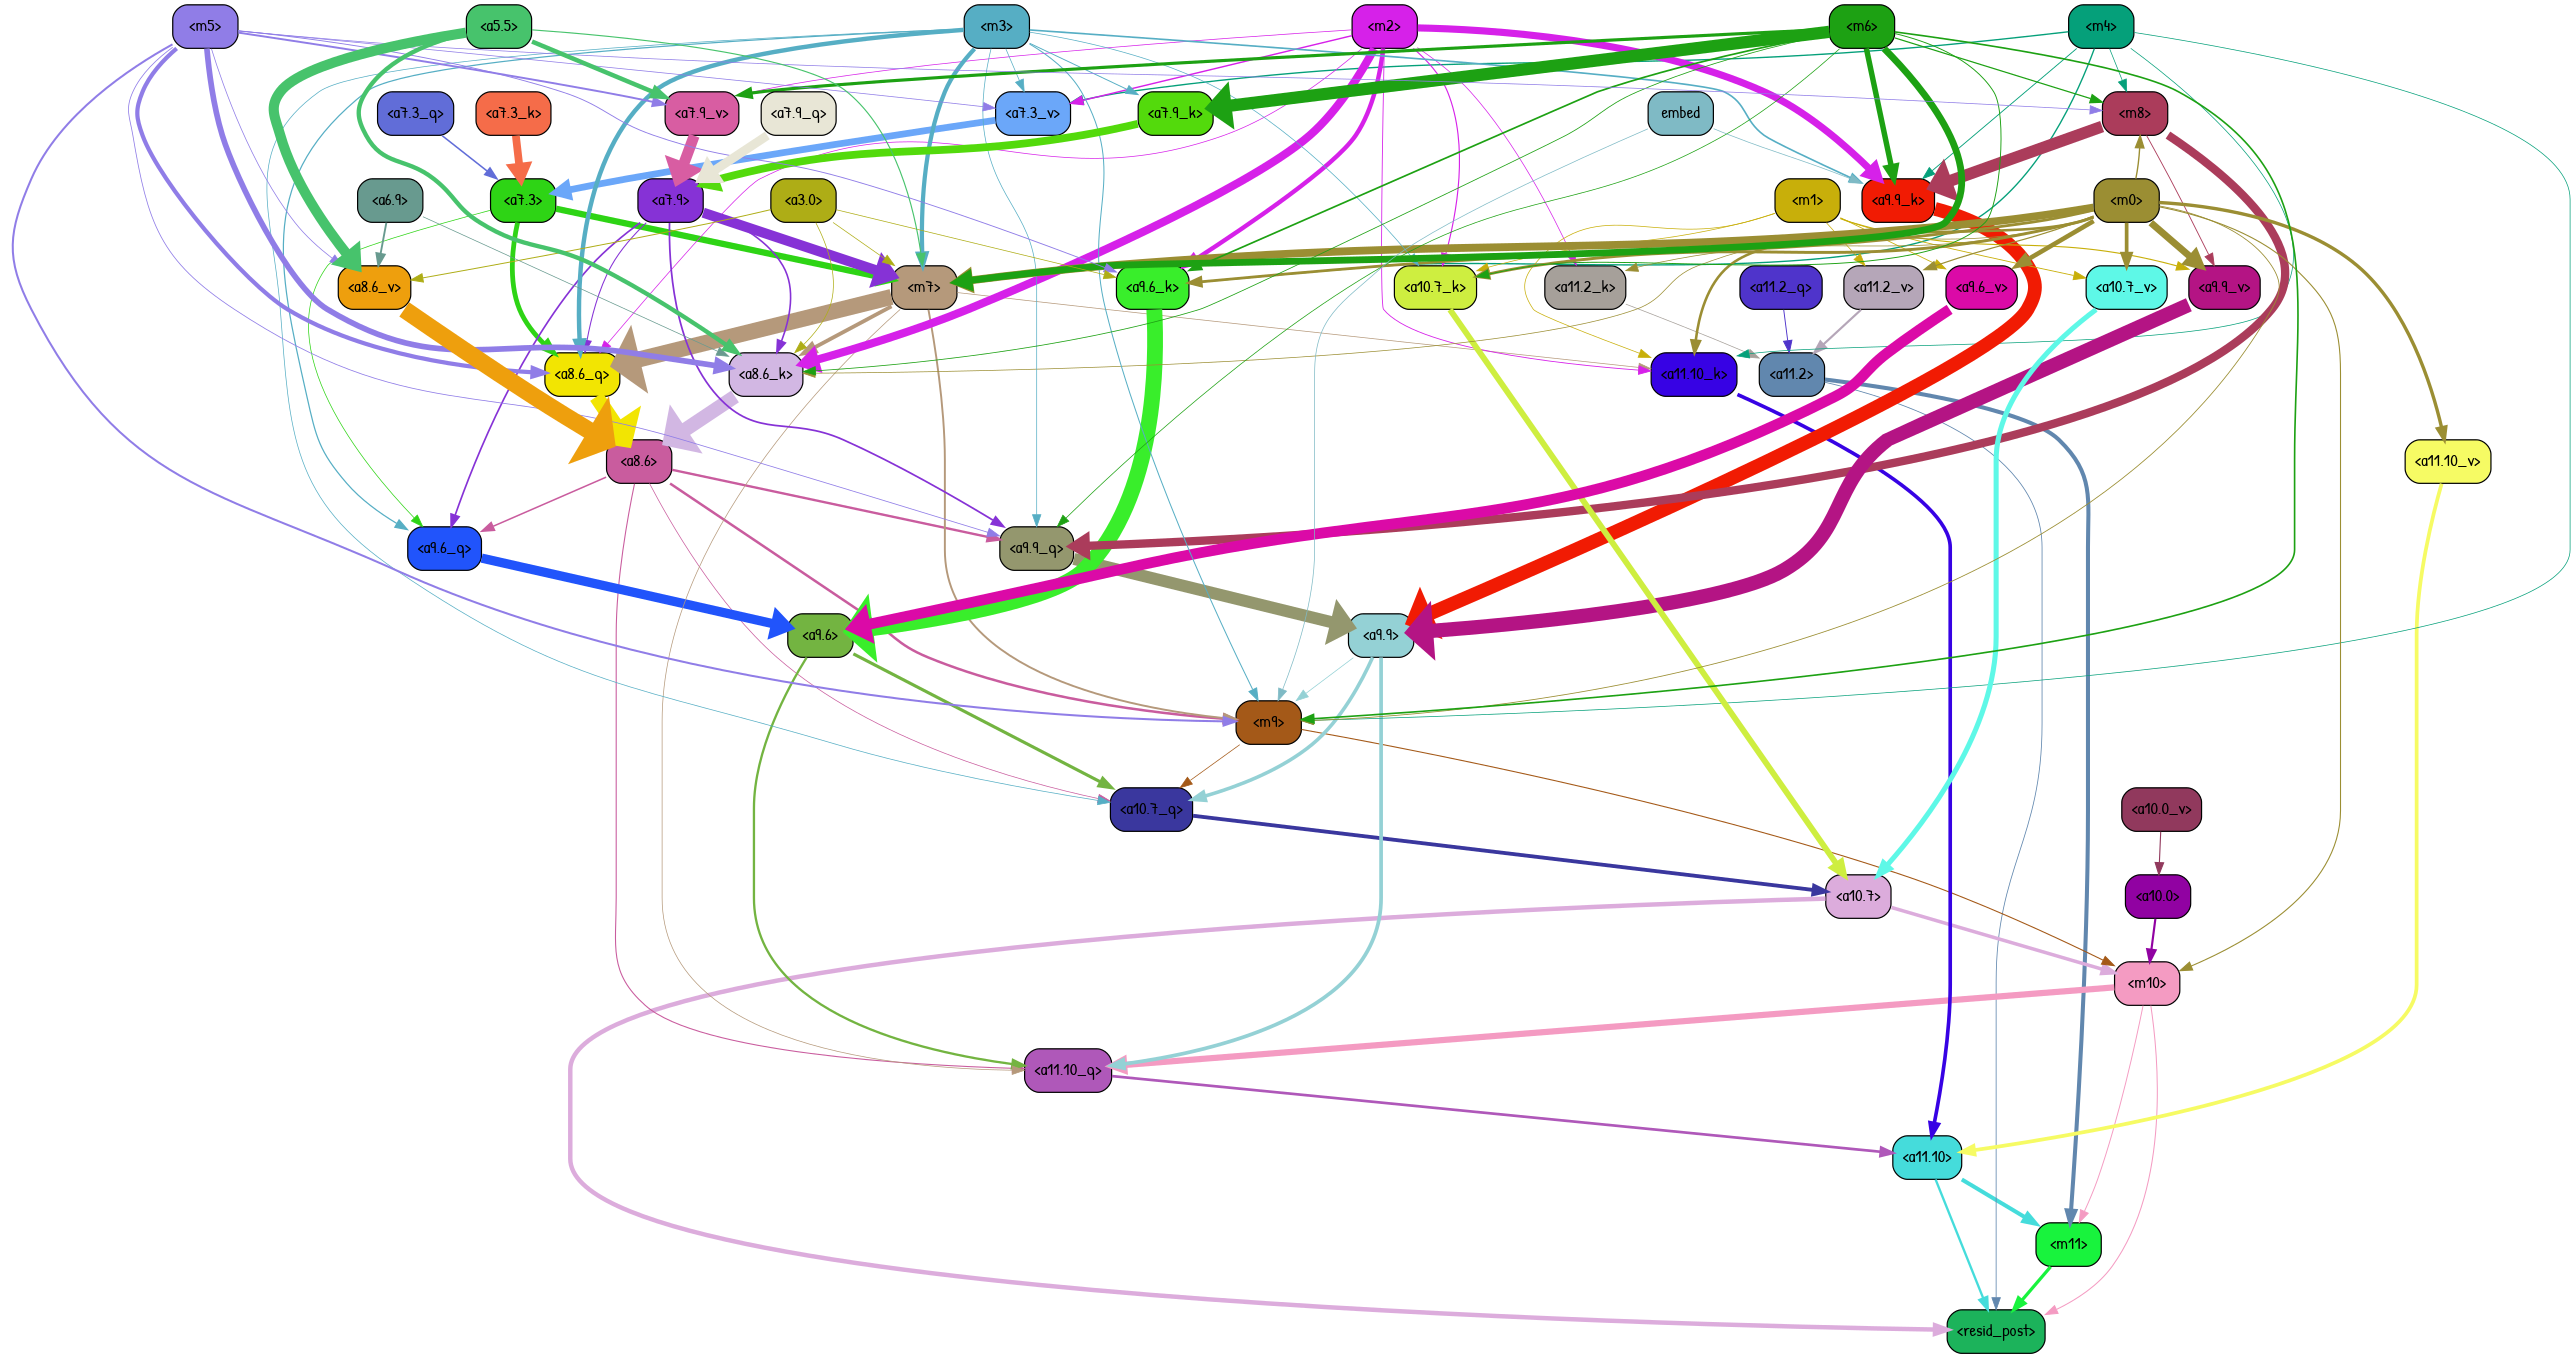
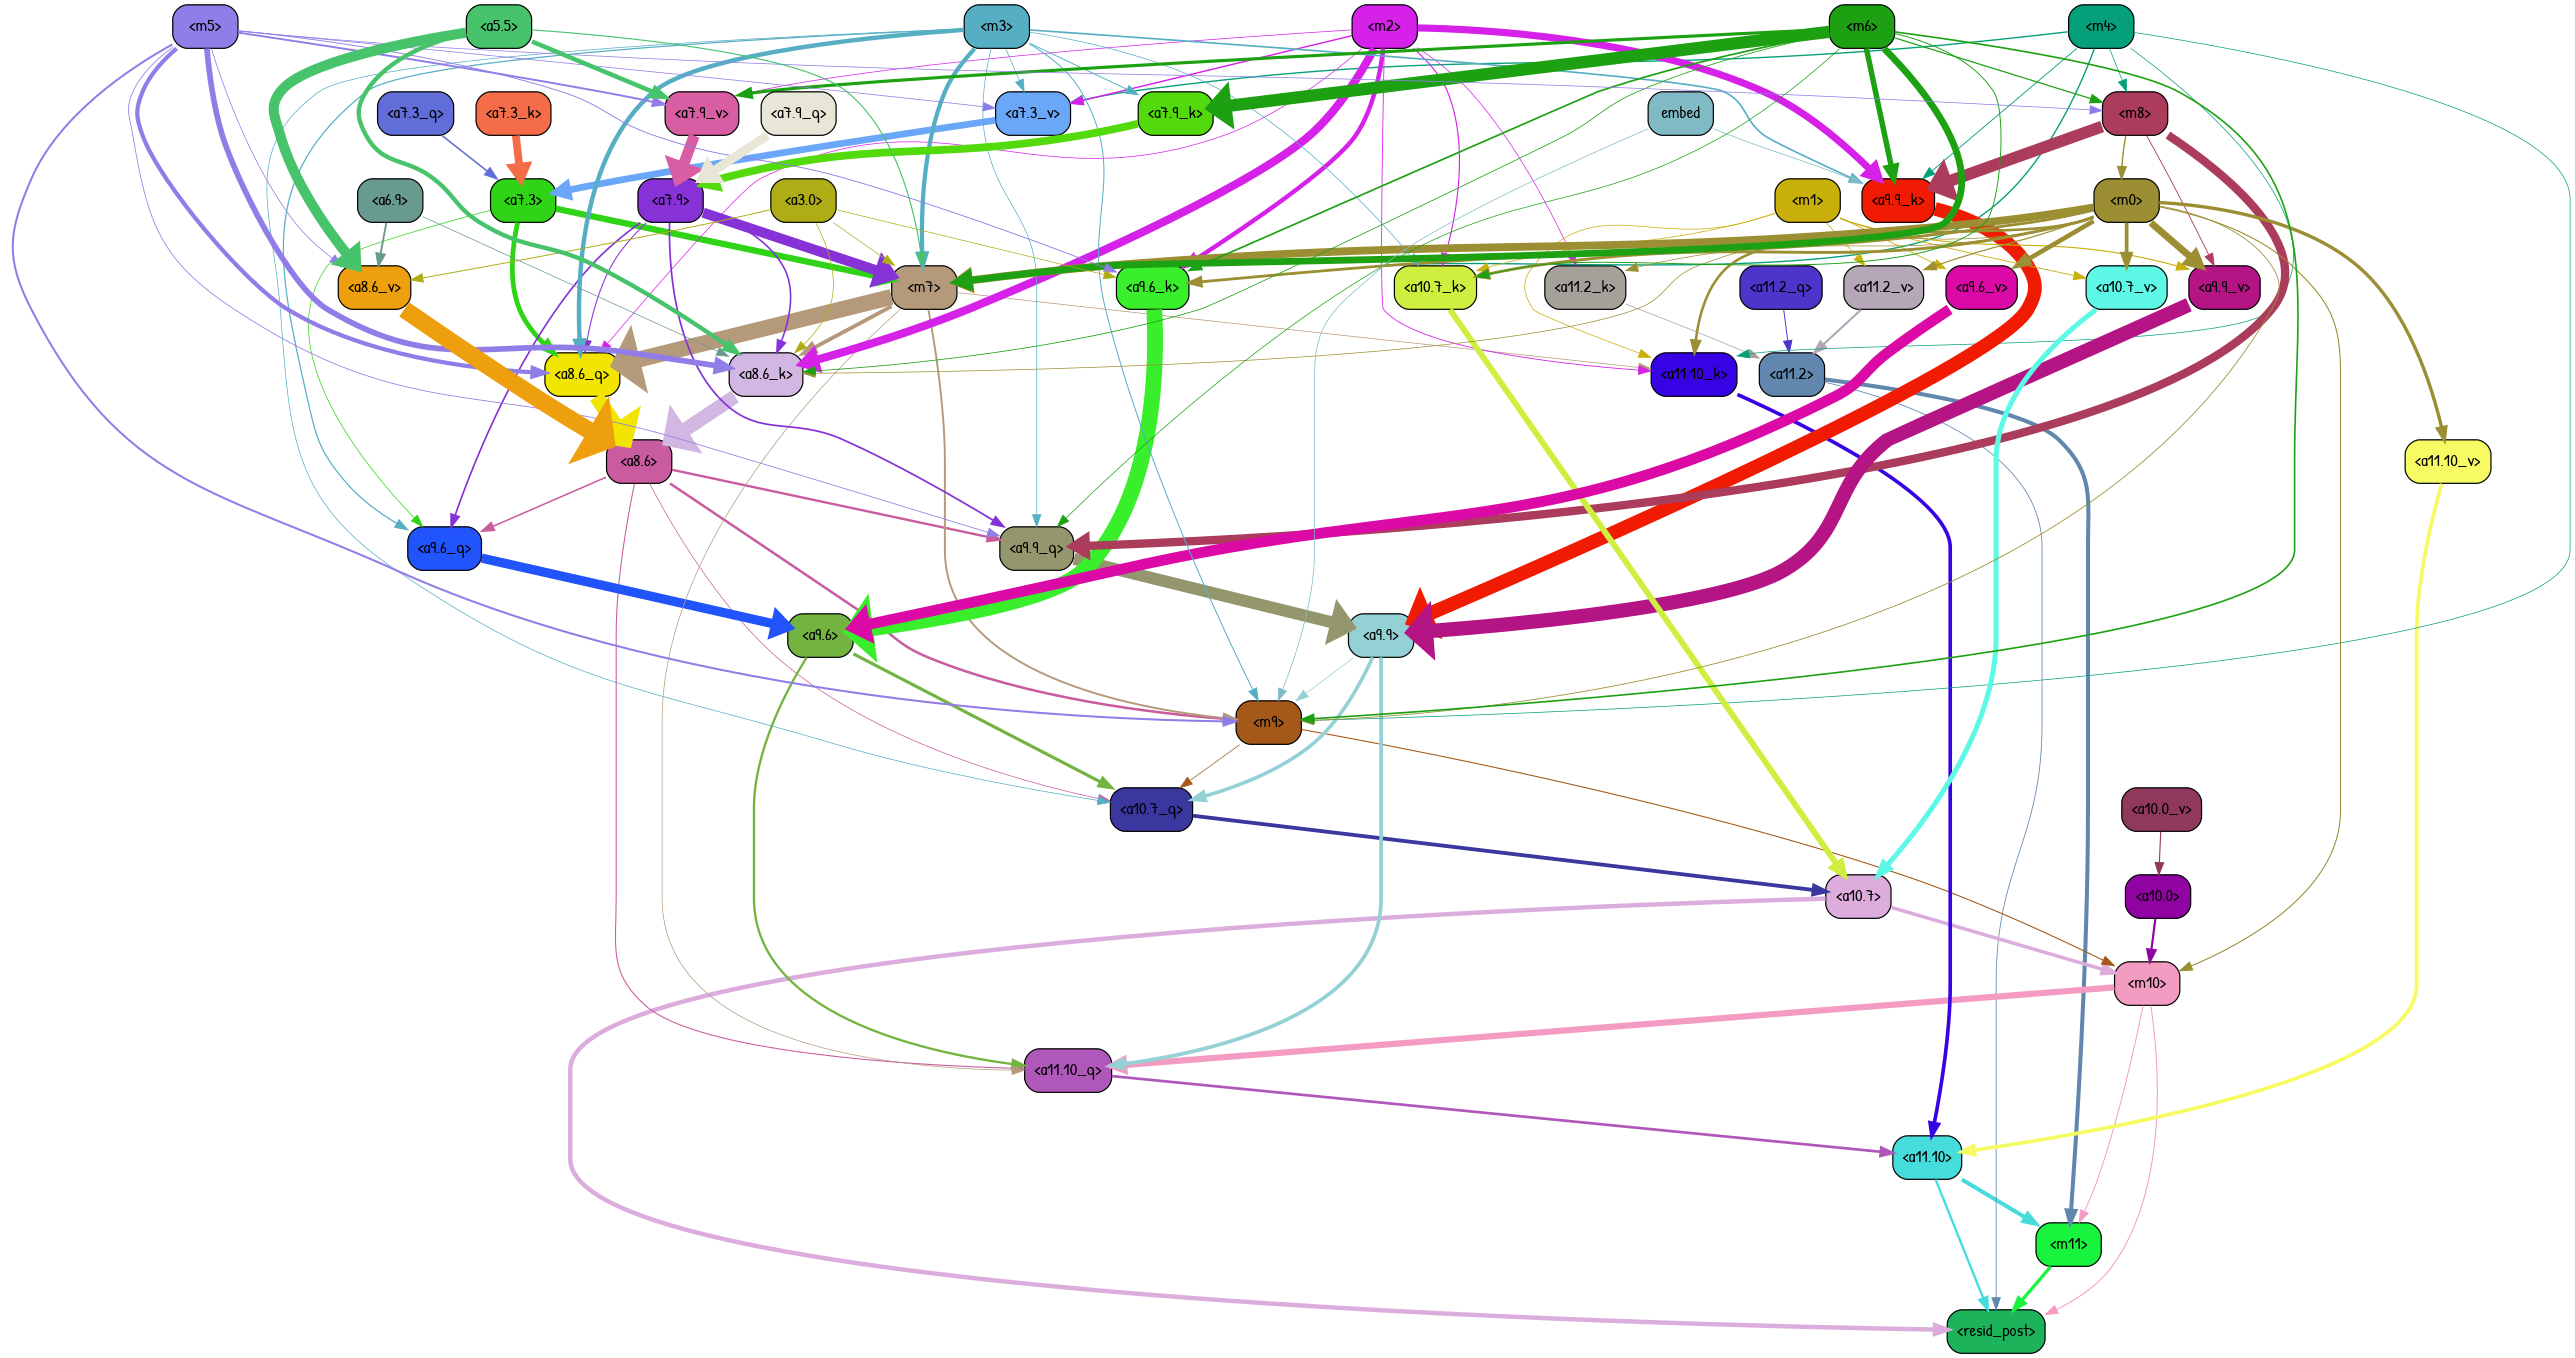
edge "<m0>" -> "<m8>": reversed
